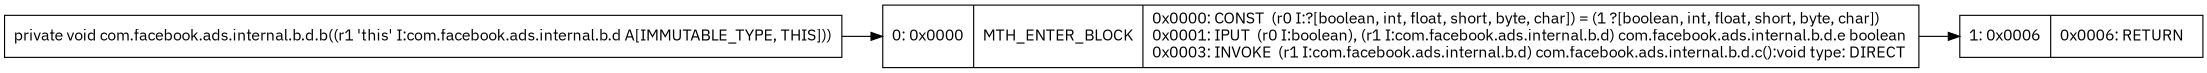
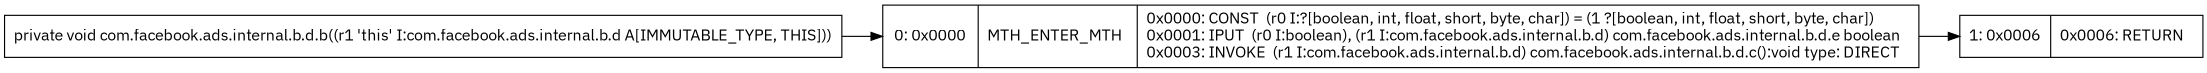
node "0: 0x0000": text "MTH_ENTER_BLOCK" -> "MTH_ENTER_MTH"
